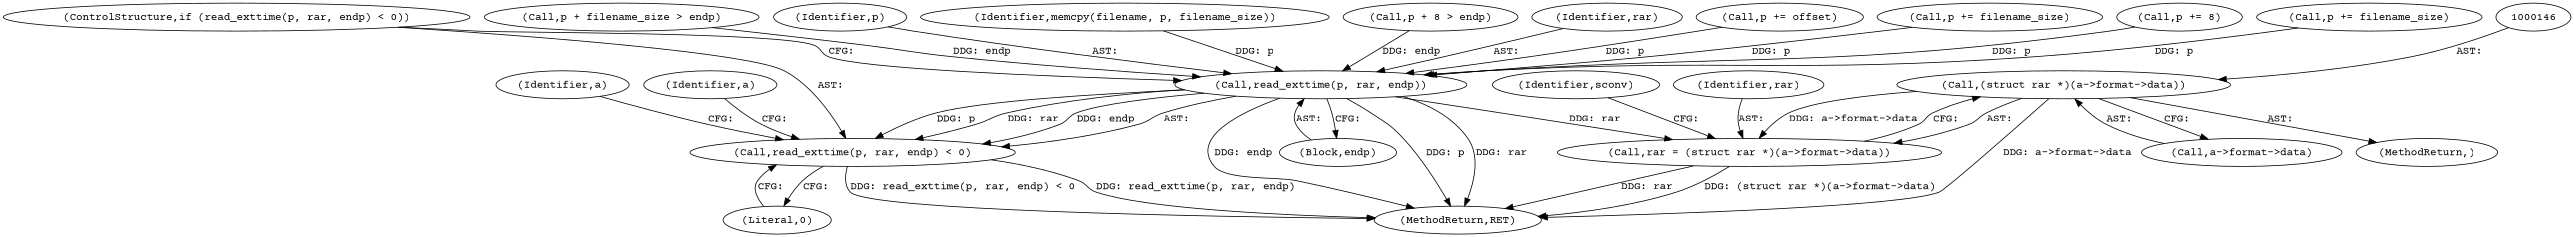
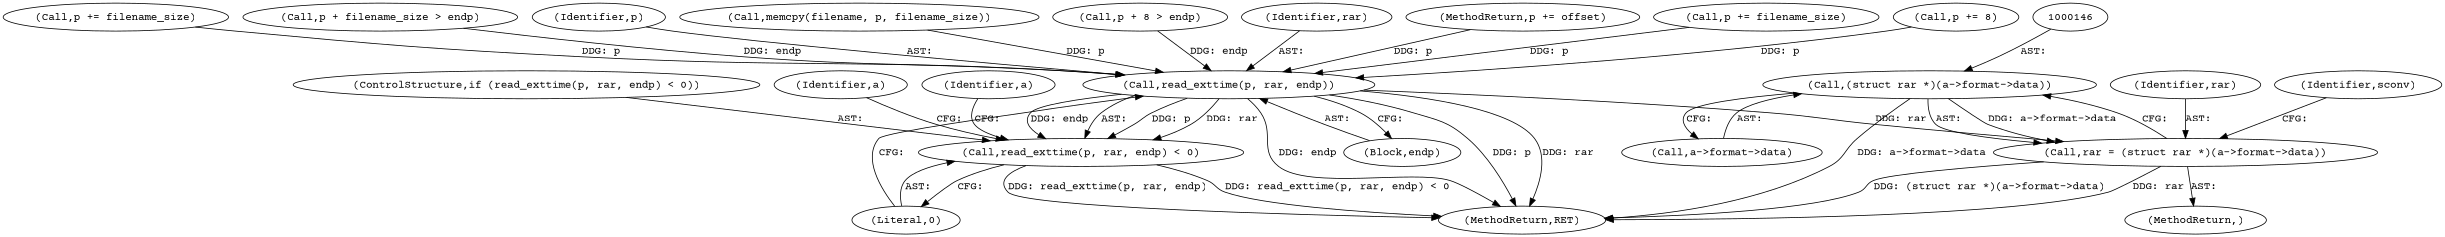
node "(Identifier,memcpy(filename, p, filename_size))": label "(Identifier,memcpy(filename, p, filename_size))" -> "(Call,memcpy(filename, p, filename_size))"
node "(Call,p += offset)": label "(Call,p += offset)" -> "(MethodReturn,p += offset)"
edge "(ControlStructure,if (read_exttime(p, rar, endp) < 0))" -> "(Call,read_exttime(p, rar, endp))": now "(Literal,0)" -> "(Call,read_exttime(p, rar, endp))"
edge "(Call,(struct rar *)(a->format->data))" -> "(MethodReturn,)": now "(Call,rar = (struct rar *)(a->format->data))" -> "(MethodReturn,)"
edge "(Literal,0)" -> "(Call,read_exttime(p, rar, endp) < 0)": label "CFG: " -> "AST: "
